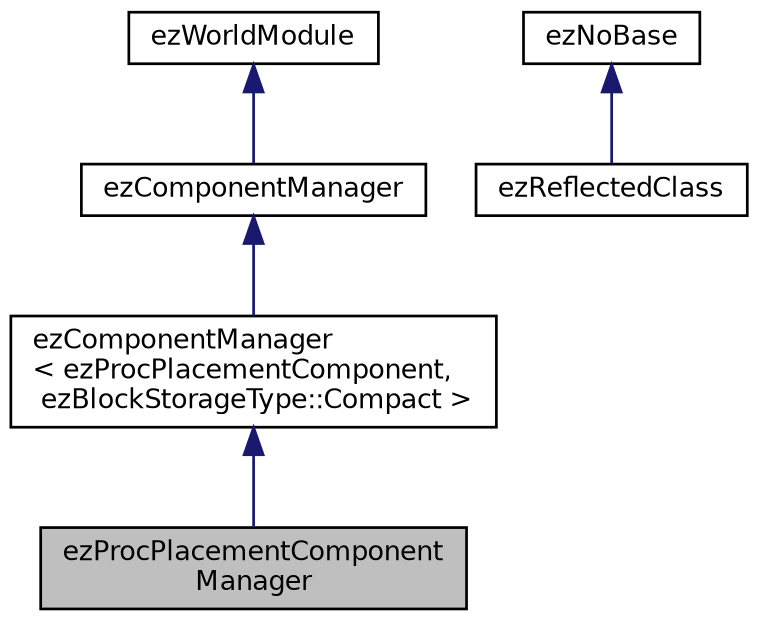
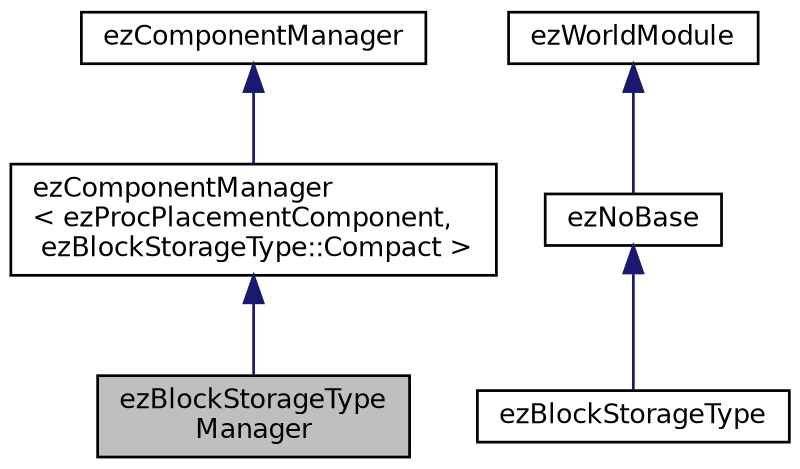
edge "ezComponentManager" -> "ezWorldModule": now "ezNoBase" -> "ezWorldModule"
node "ezReflectedClass": label "ezReflectedClass" -> "ezBlockStorageType"
node "ezProcPlacementComponent Manager": label "ezProcPlacementComponent Manager" -> "ezBlockStorageType Manager"
